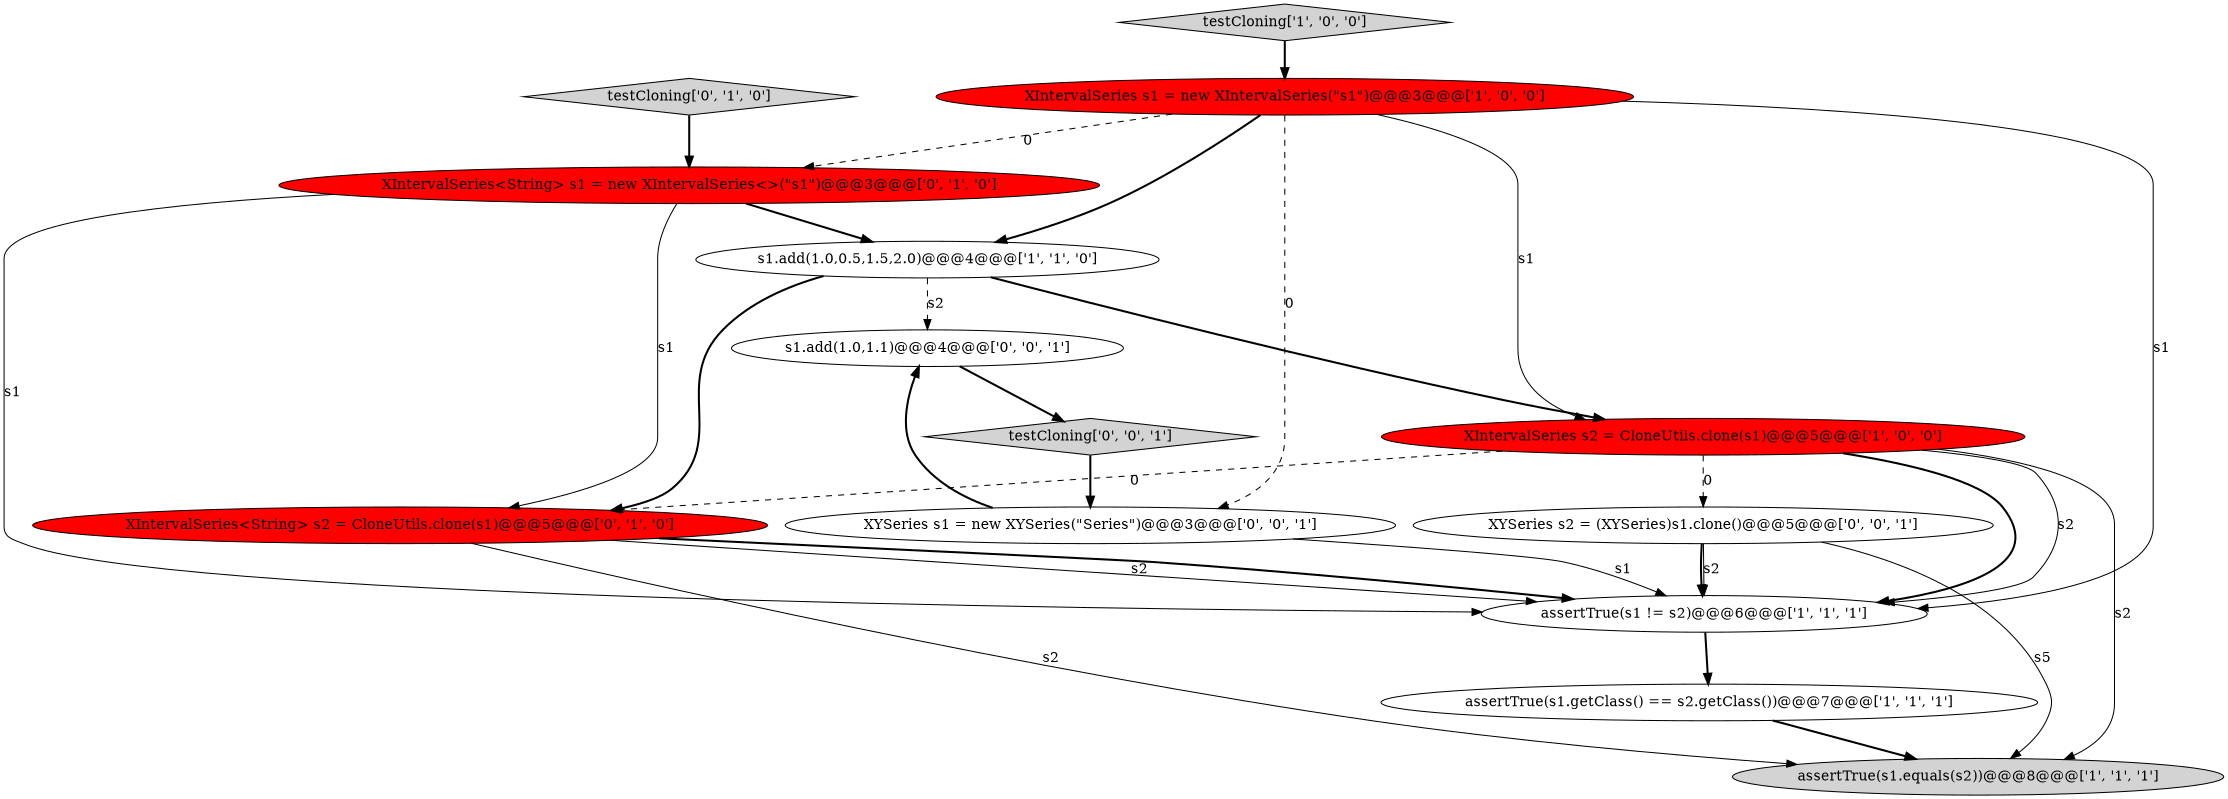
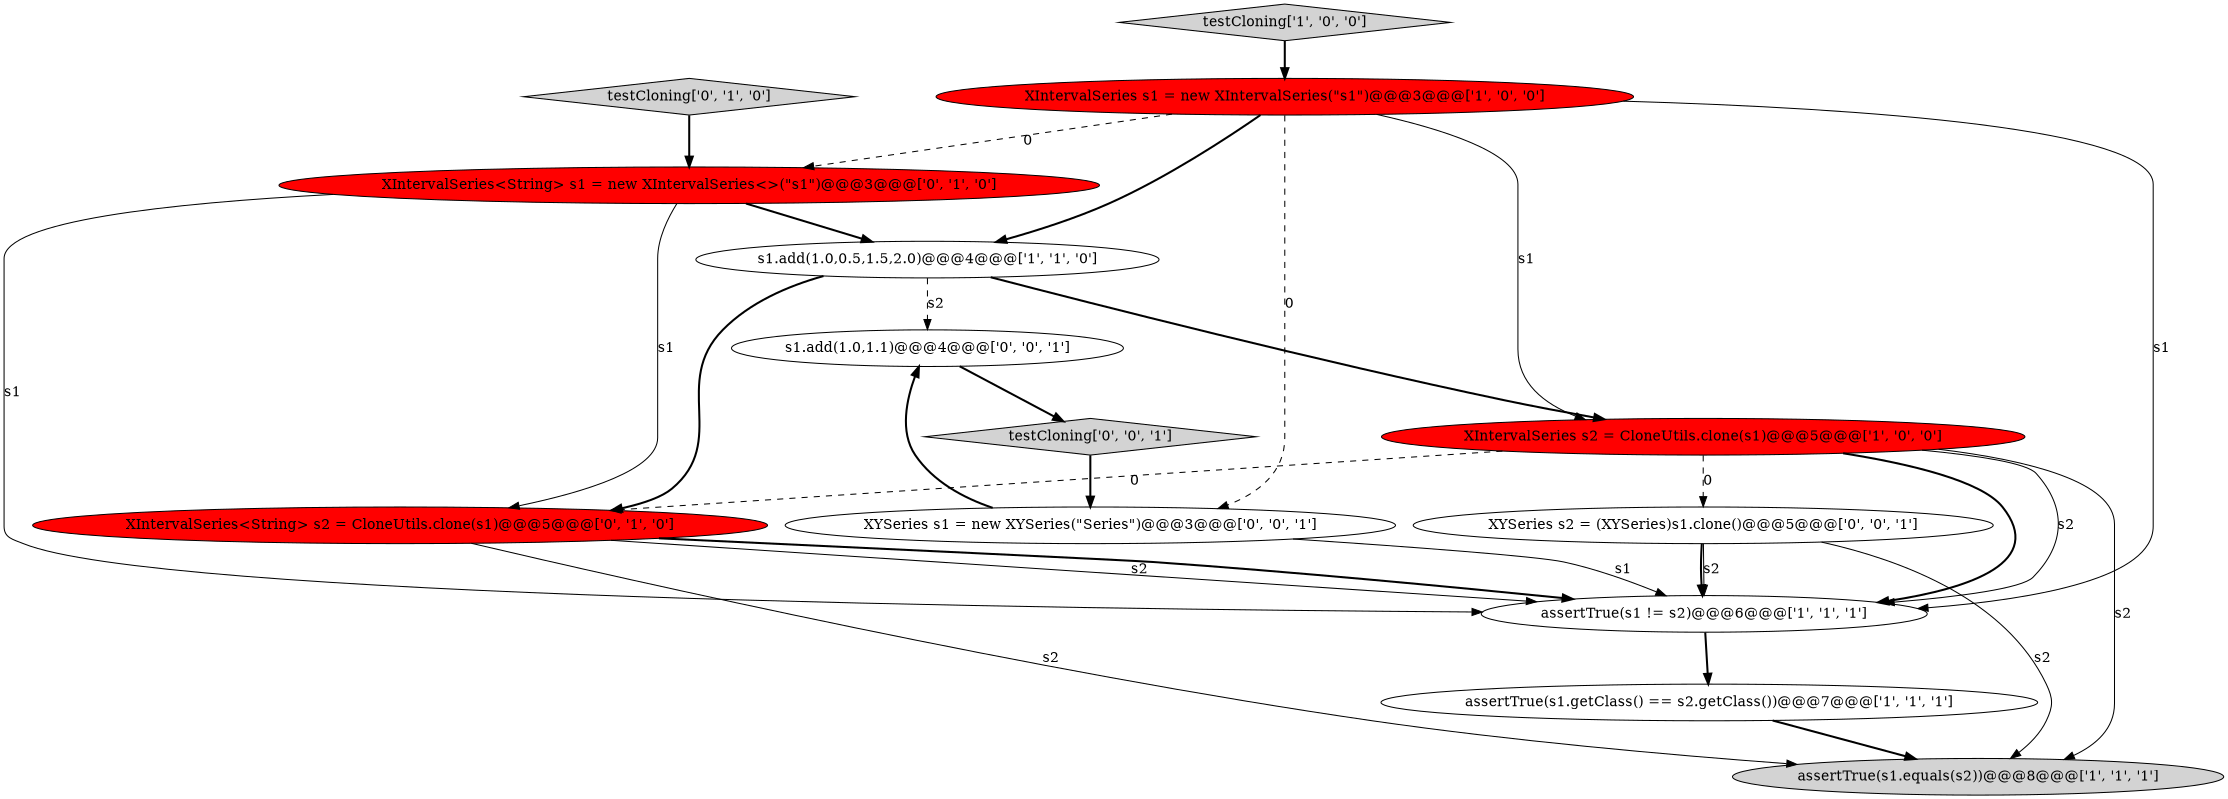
edge "XYSeries s2 = (XYSeries)s1.clone()@@@5@@@['0', '0', '1']" -> "assertTrue(s1.equals(s2))@@@8@@@['1', '1', '1']": label "s5" -> "s2"
